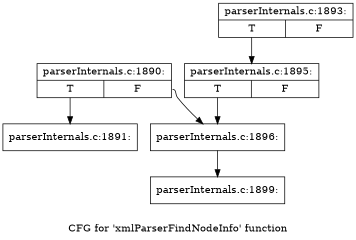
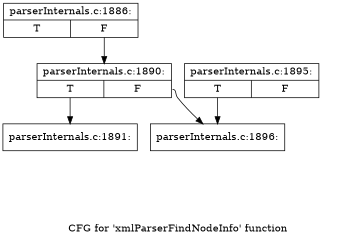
node "parserInternals.c:1886:": added
node "parserInternals.c:1893:": removed
node "parserInternals.c:1899:": removed
